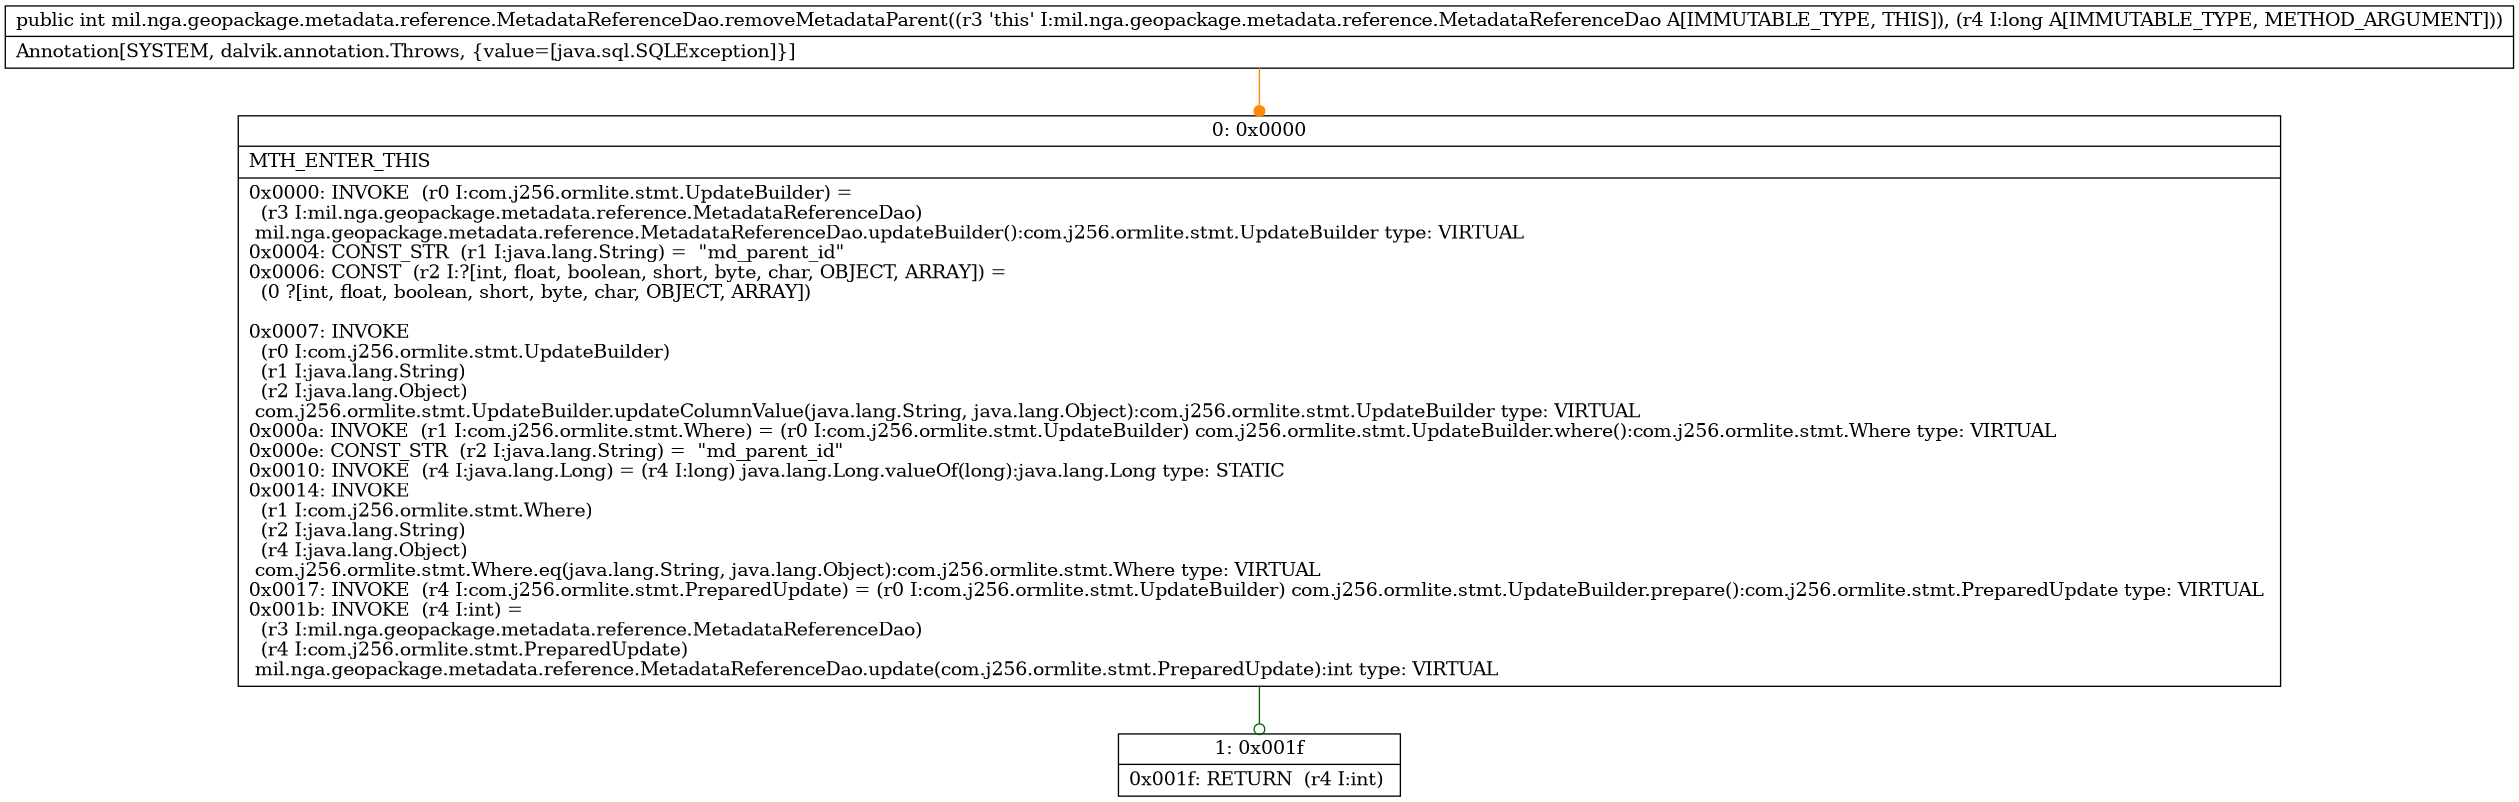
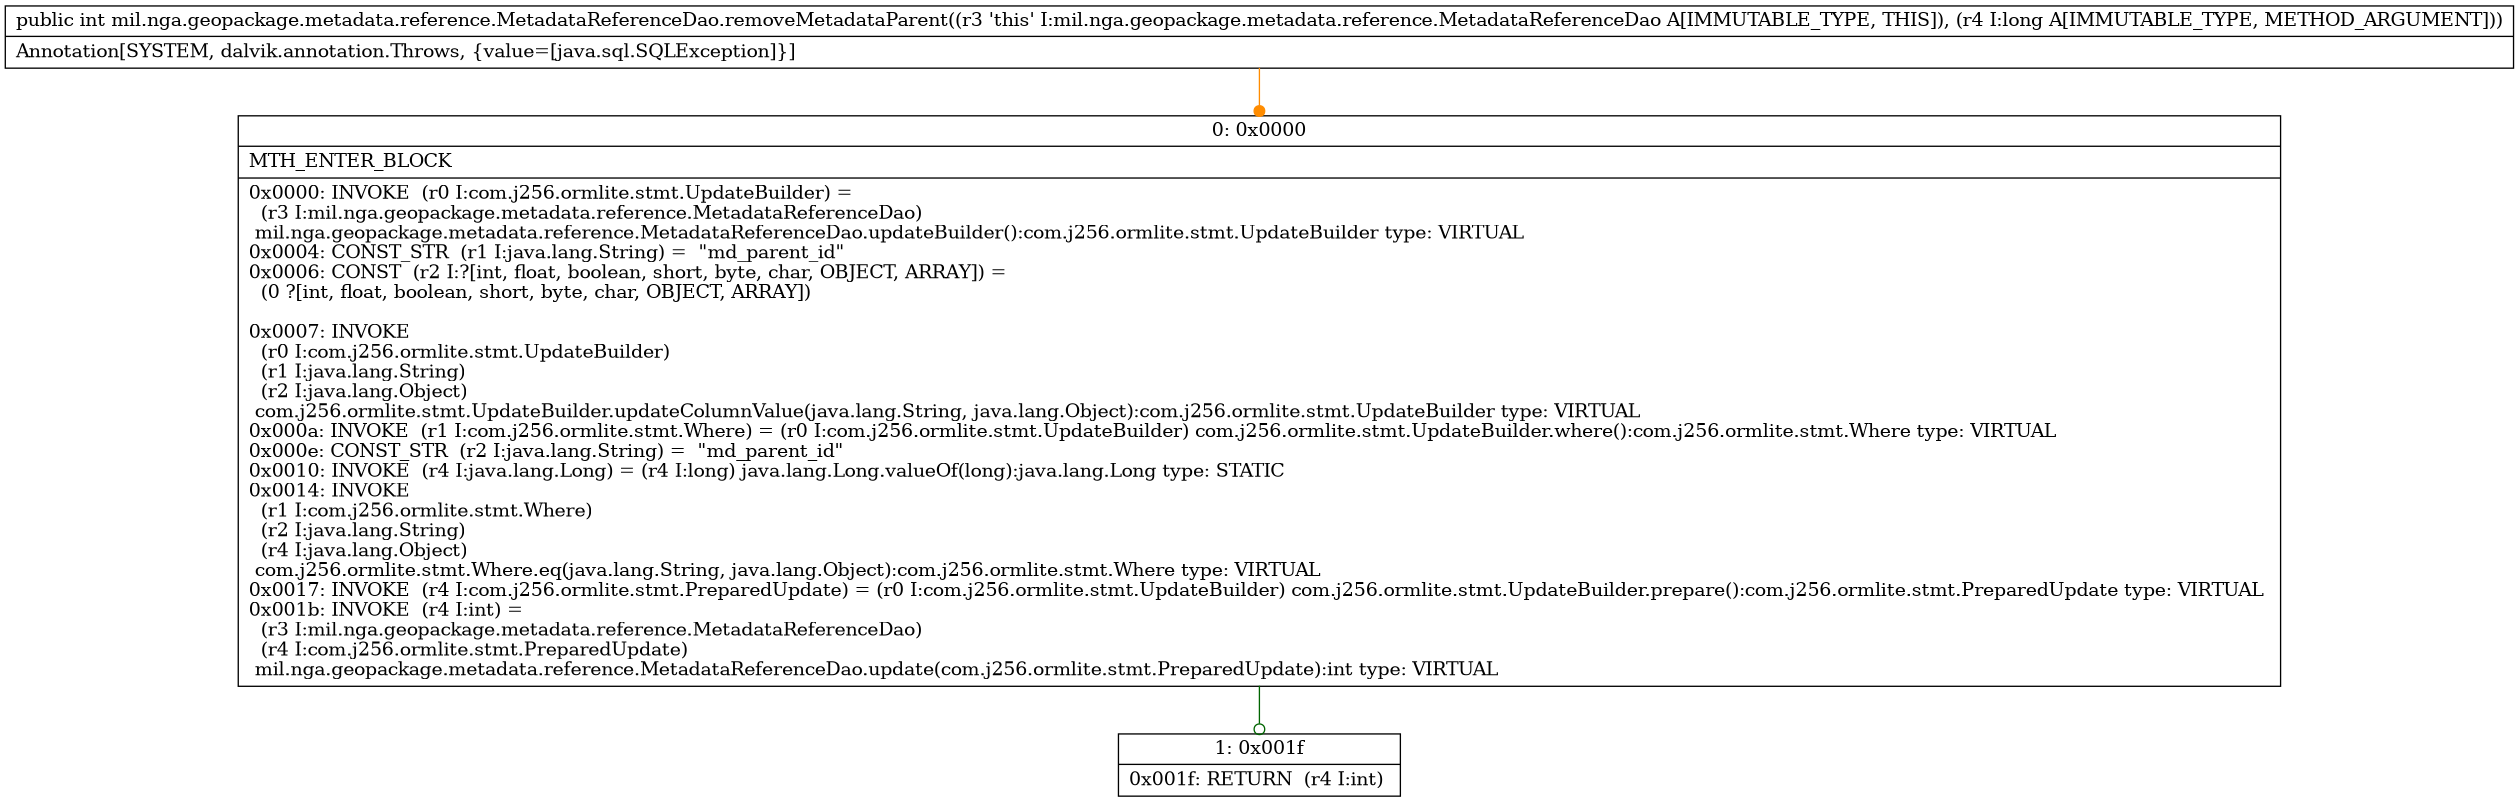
node "0: 0x0000": text "MTH_ENTER_THIS" -> "MTH_ENTER_BLOCK"
